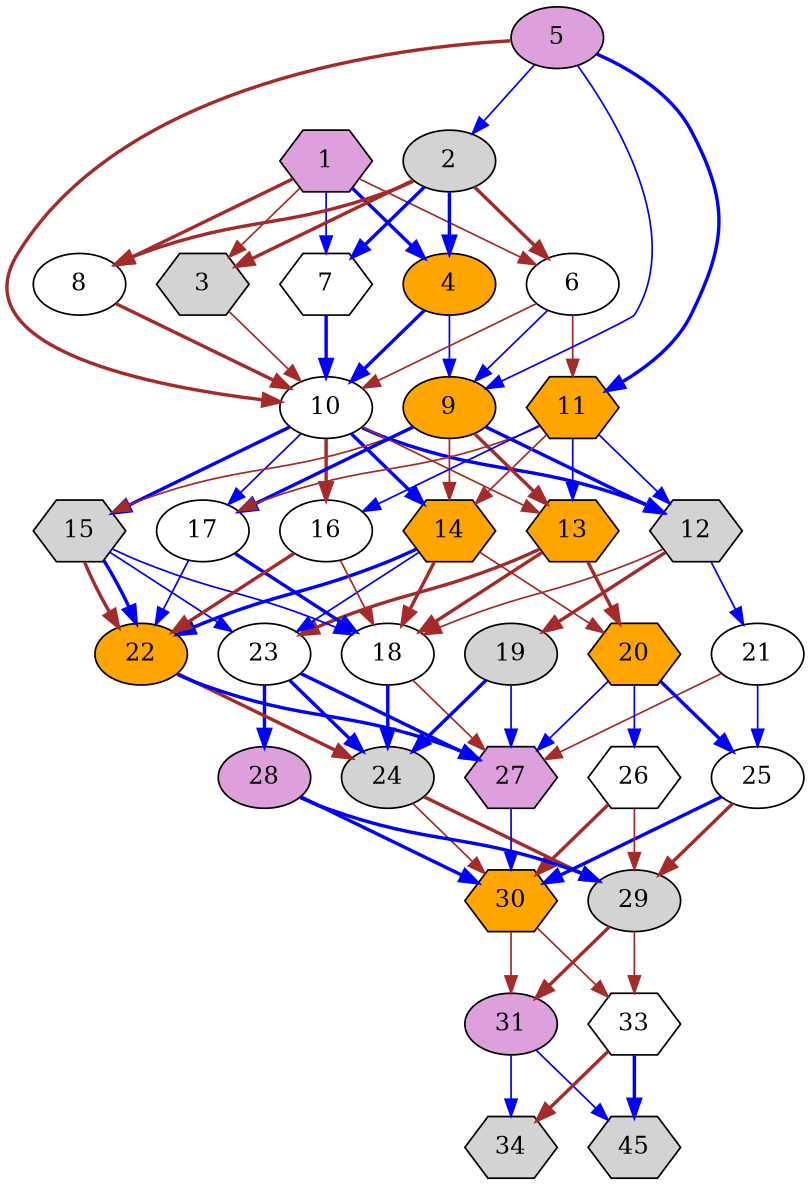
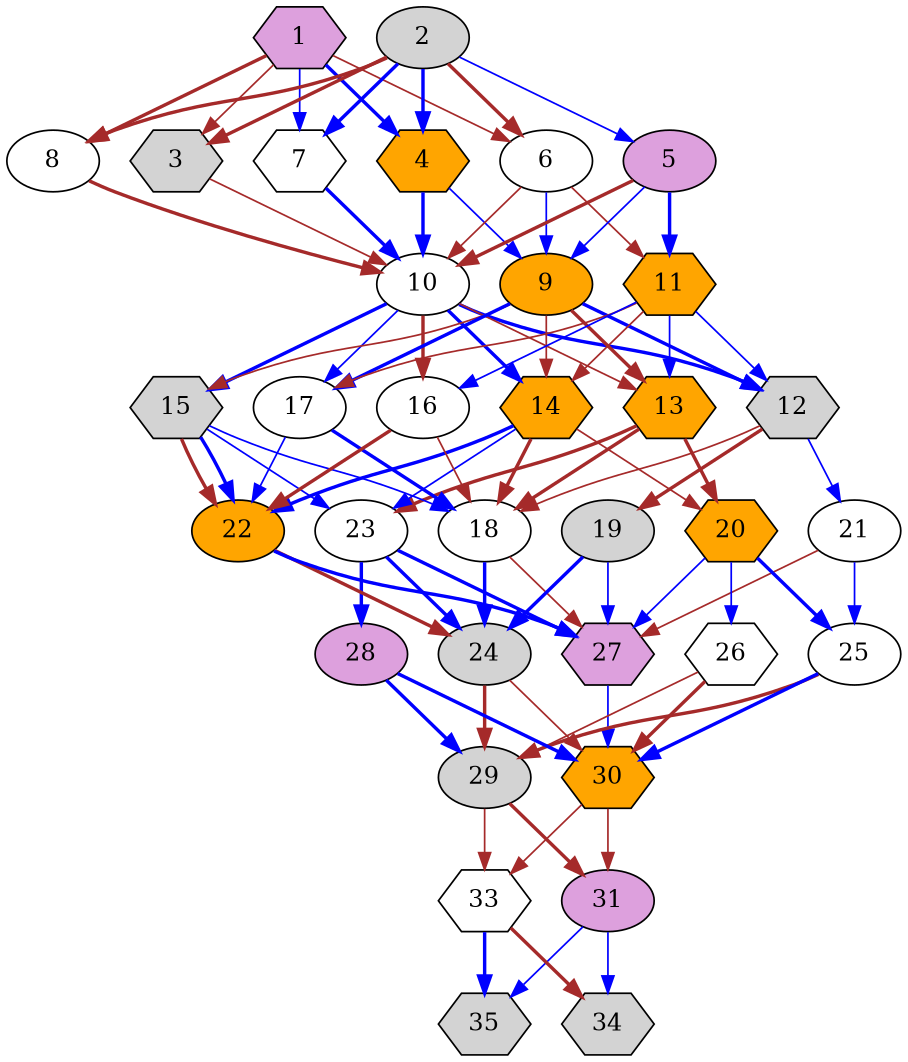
edge "5" -> "2": reversed
node "4": shape ellipse -> hexagon
node "45": label "45" -> "35"
